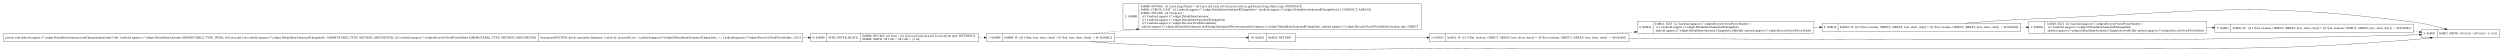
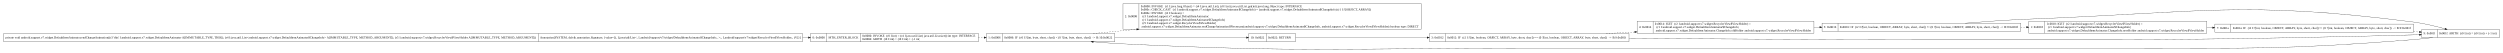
edge "1: 0x0006" -> "9: 0x001f": reversed
